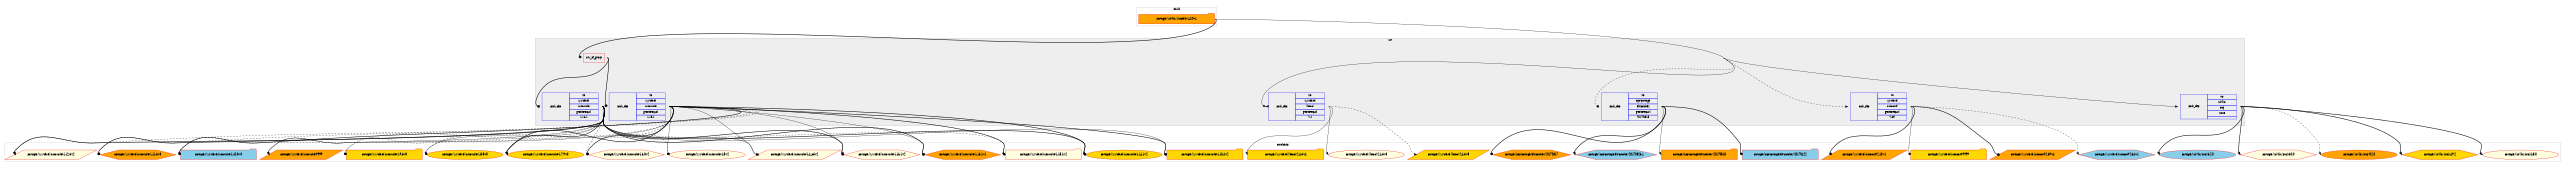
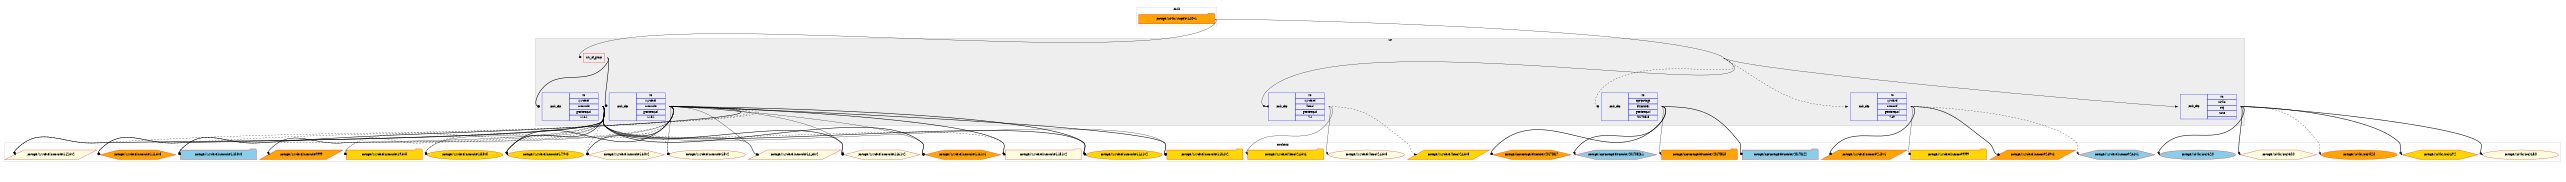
edge "portage://sci-libs/shapelib-1.4.0-r1" -> "any_of_group": style bold -> solid
